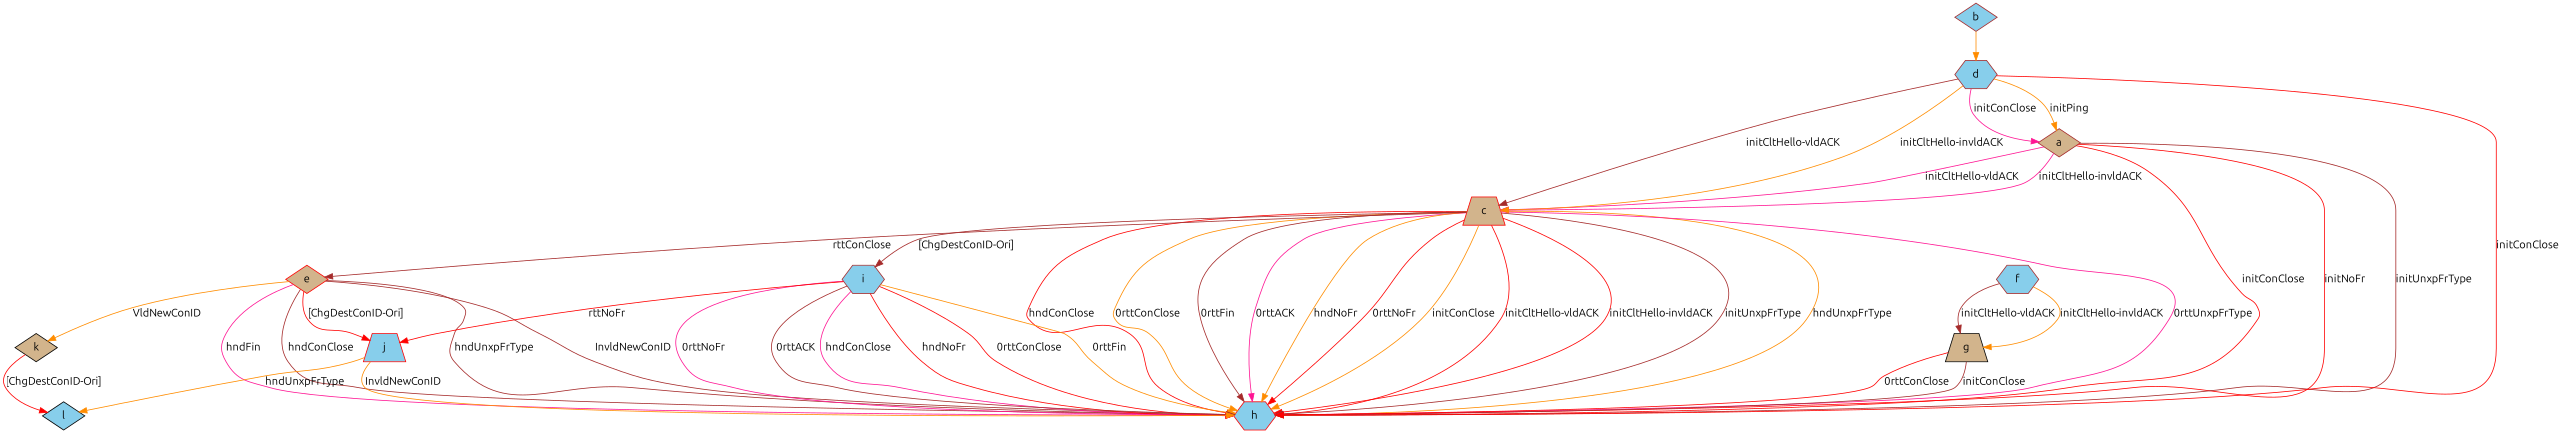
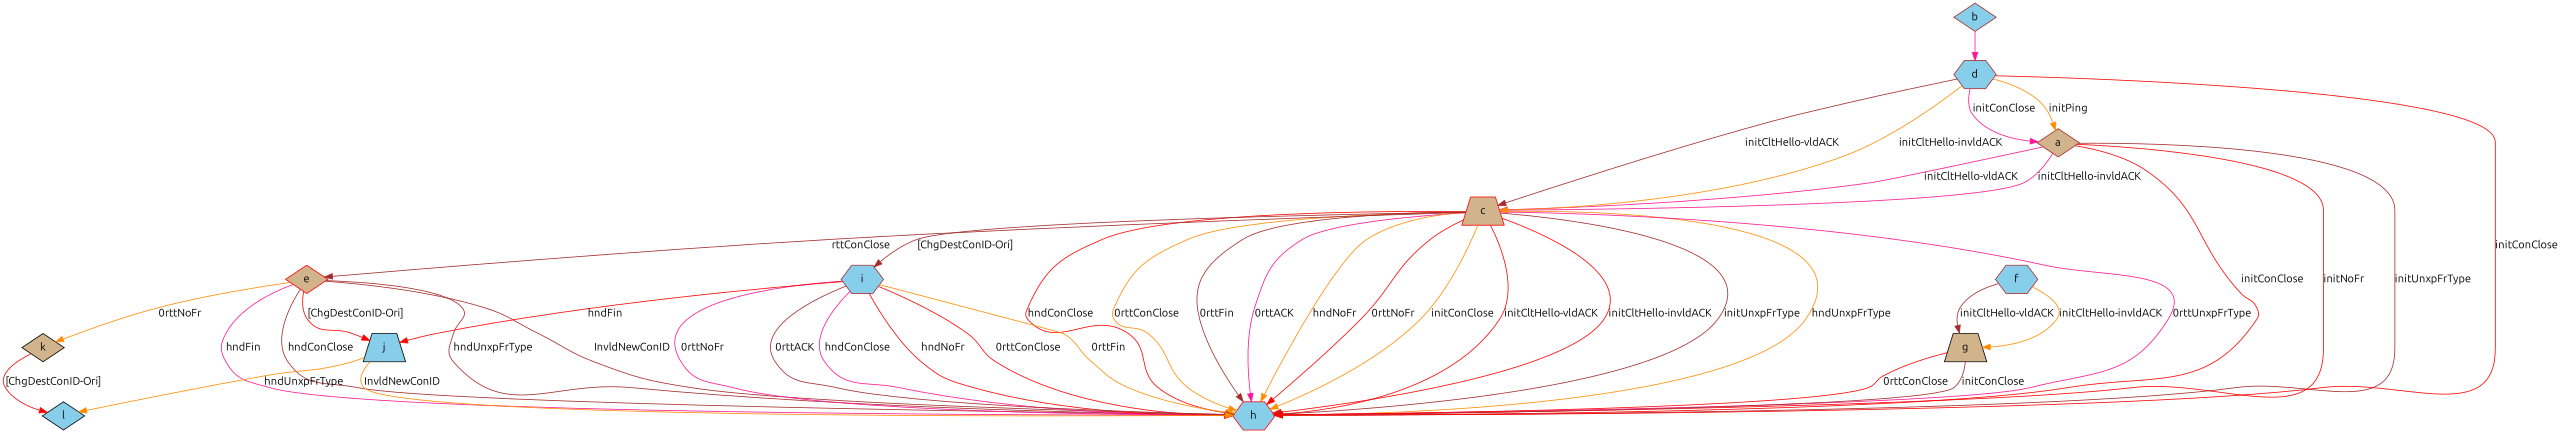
edge "b" -> "d": color darkorange -> deeppink
edge "e" -> "k": label "VldNewConID " -> "0rttNoFr "
edge "i" -> "j": label "rttNoFr " -> "hndFin "
node "j": color red -> black
